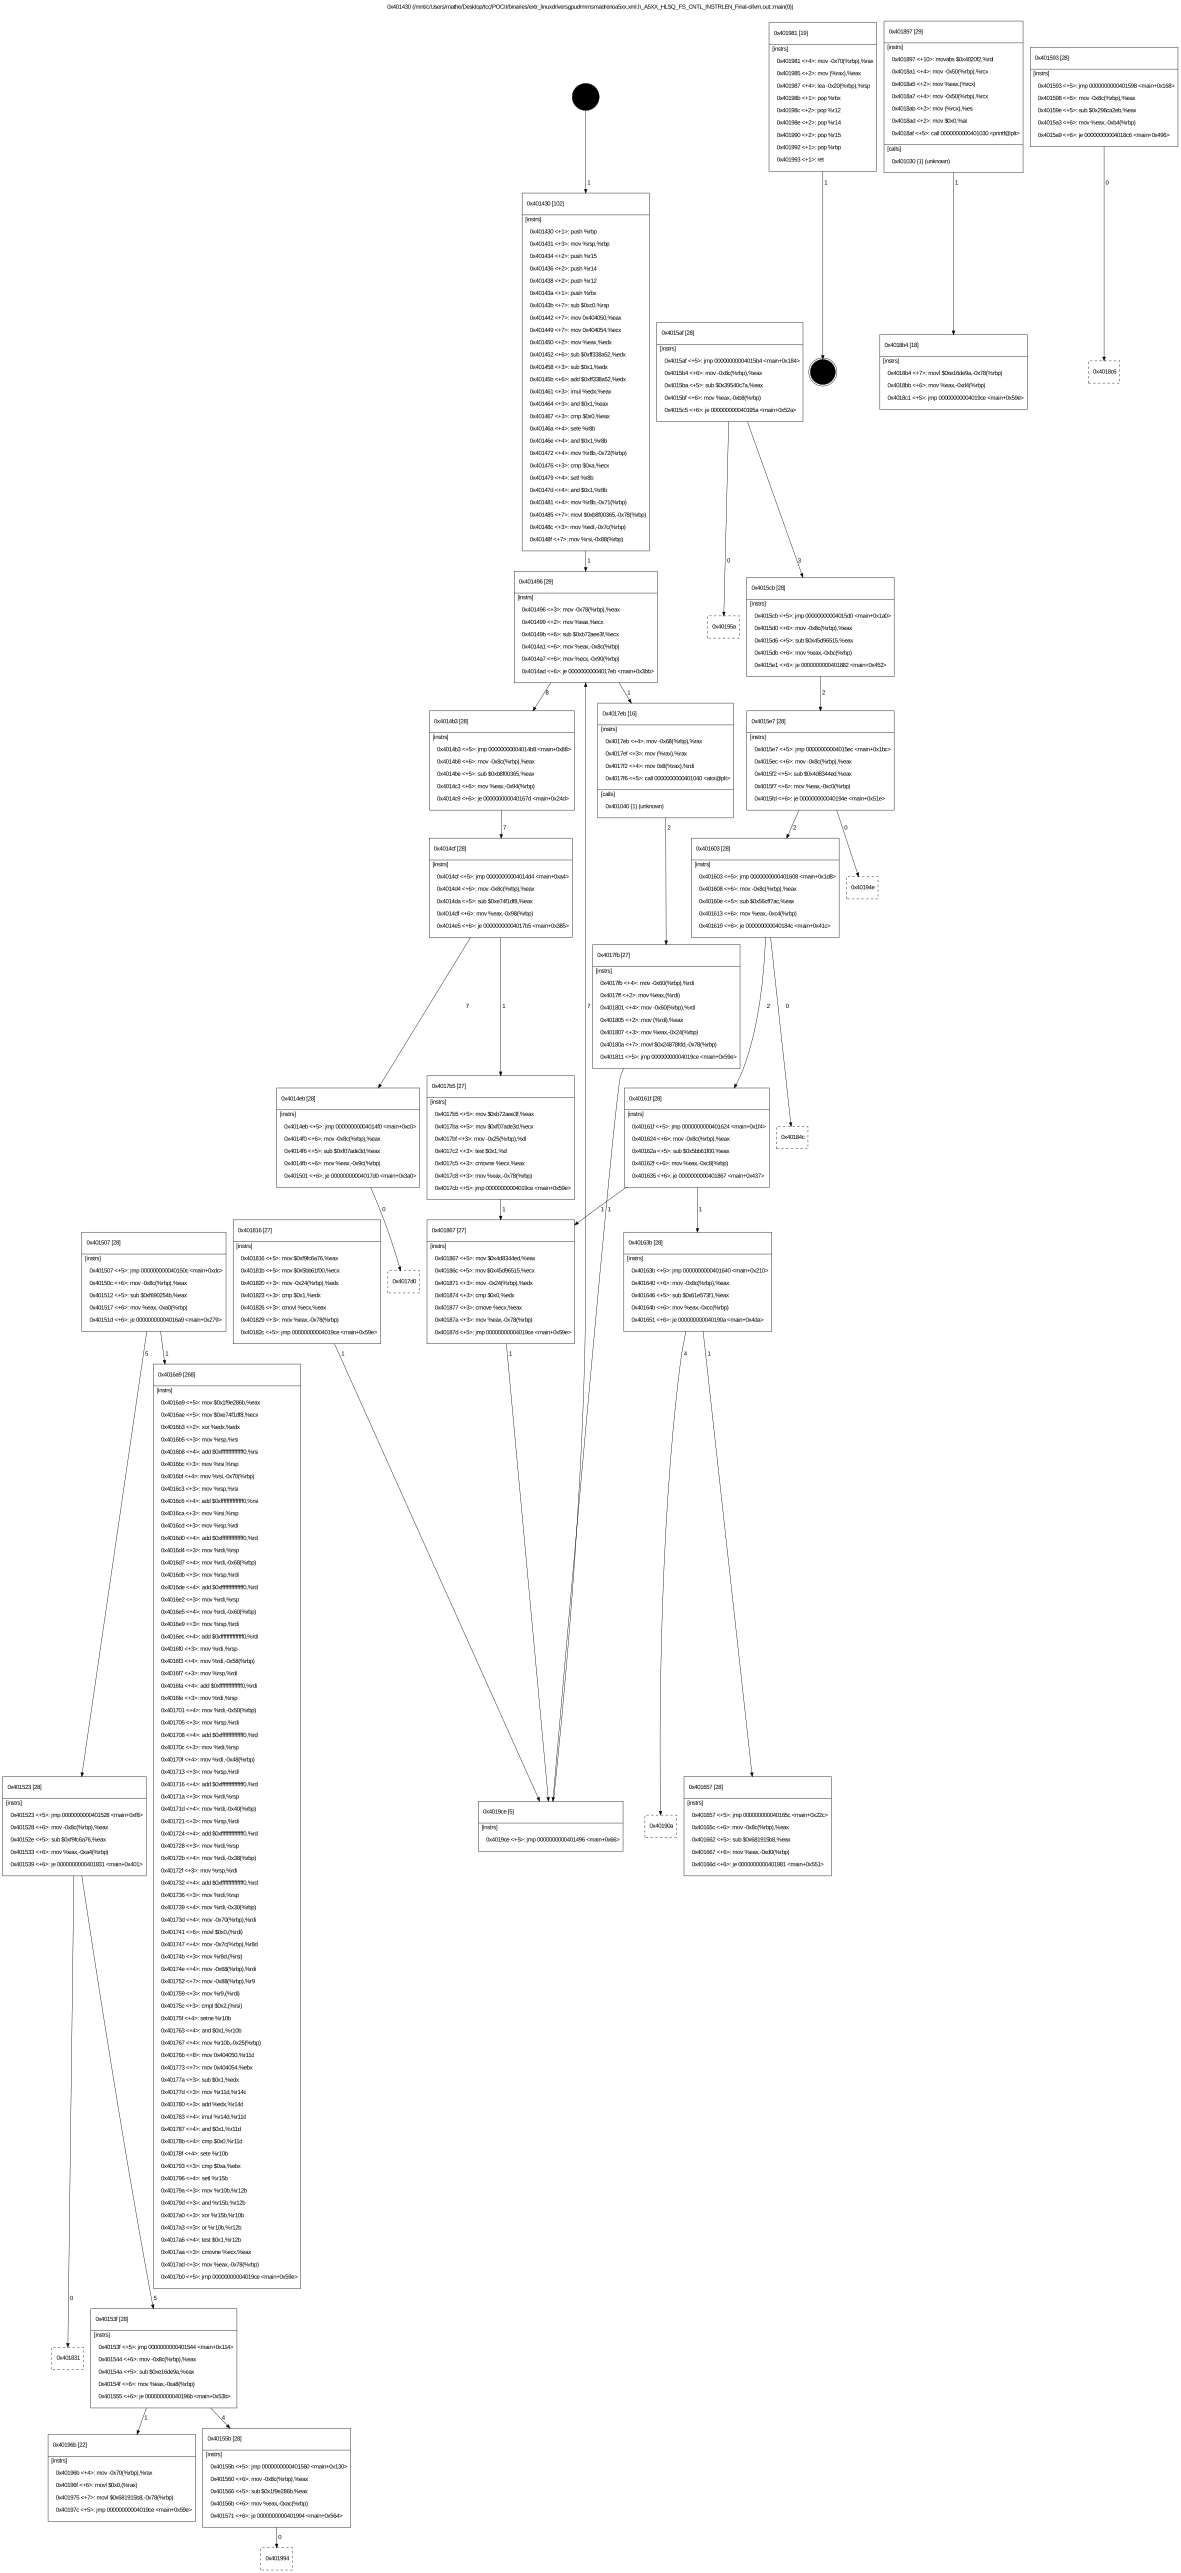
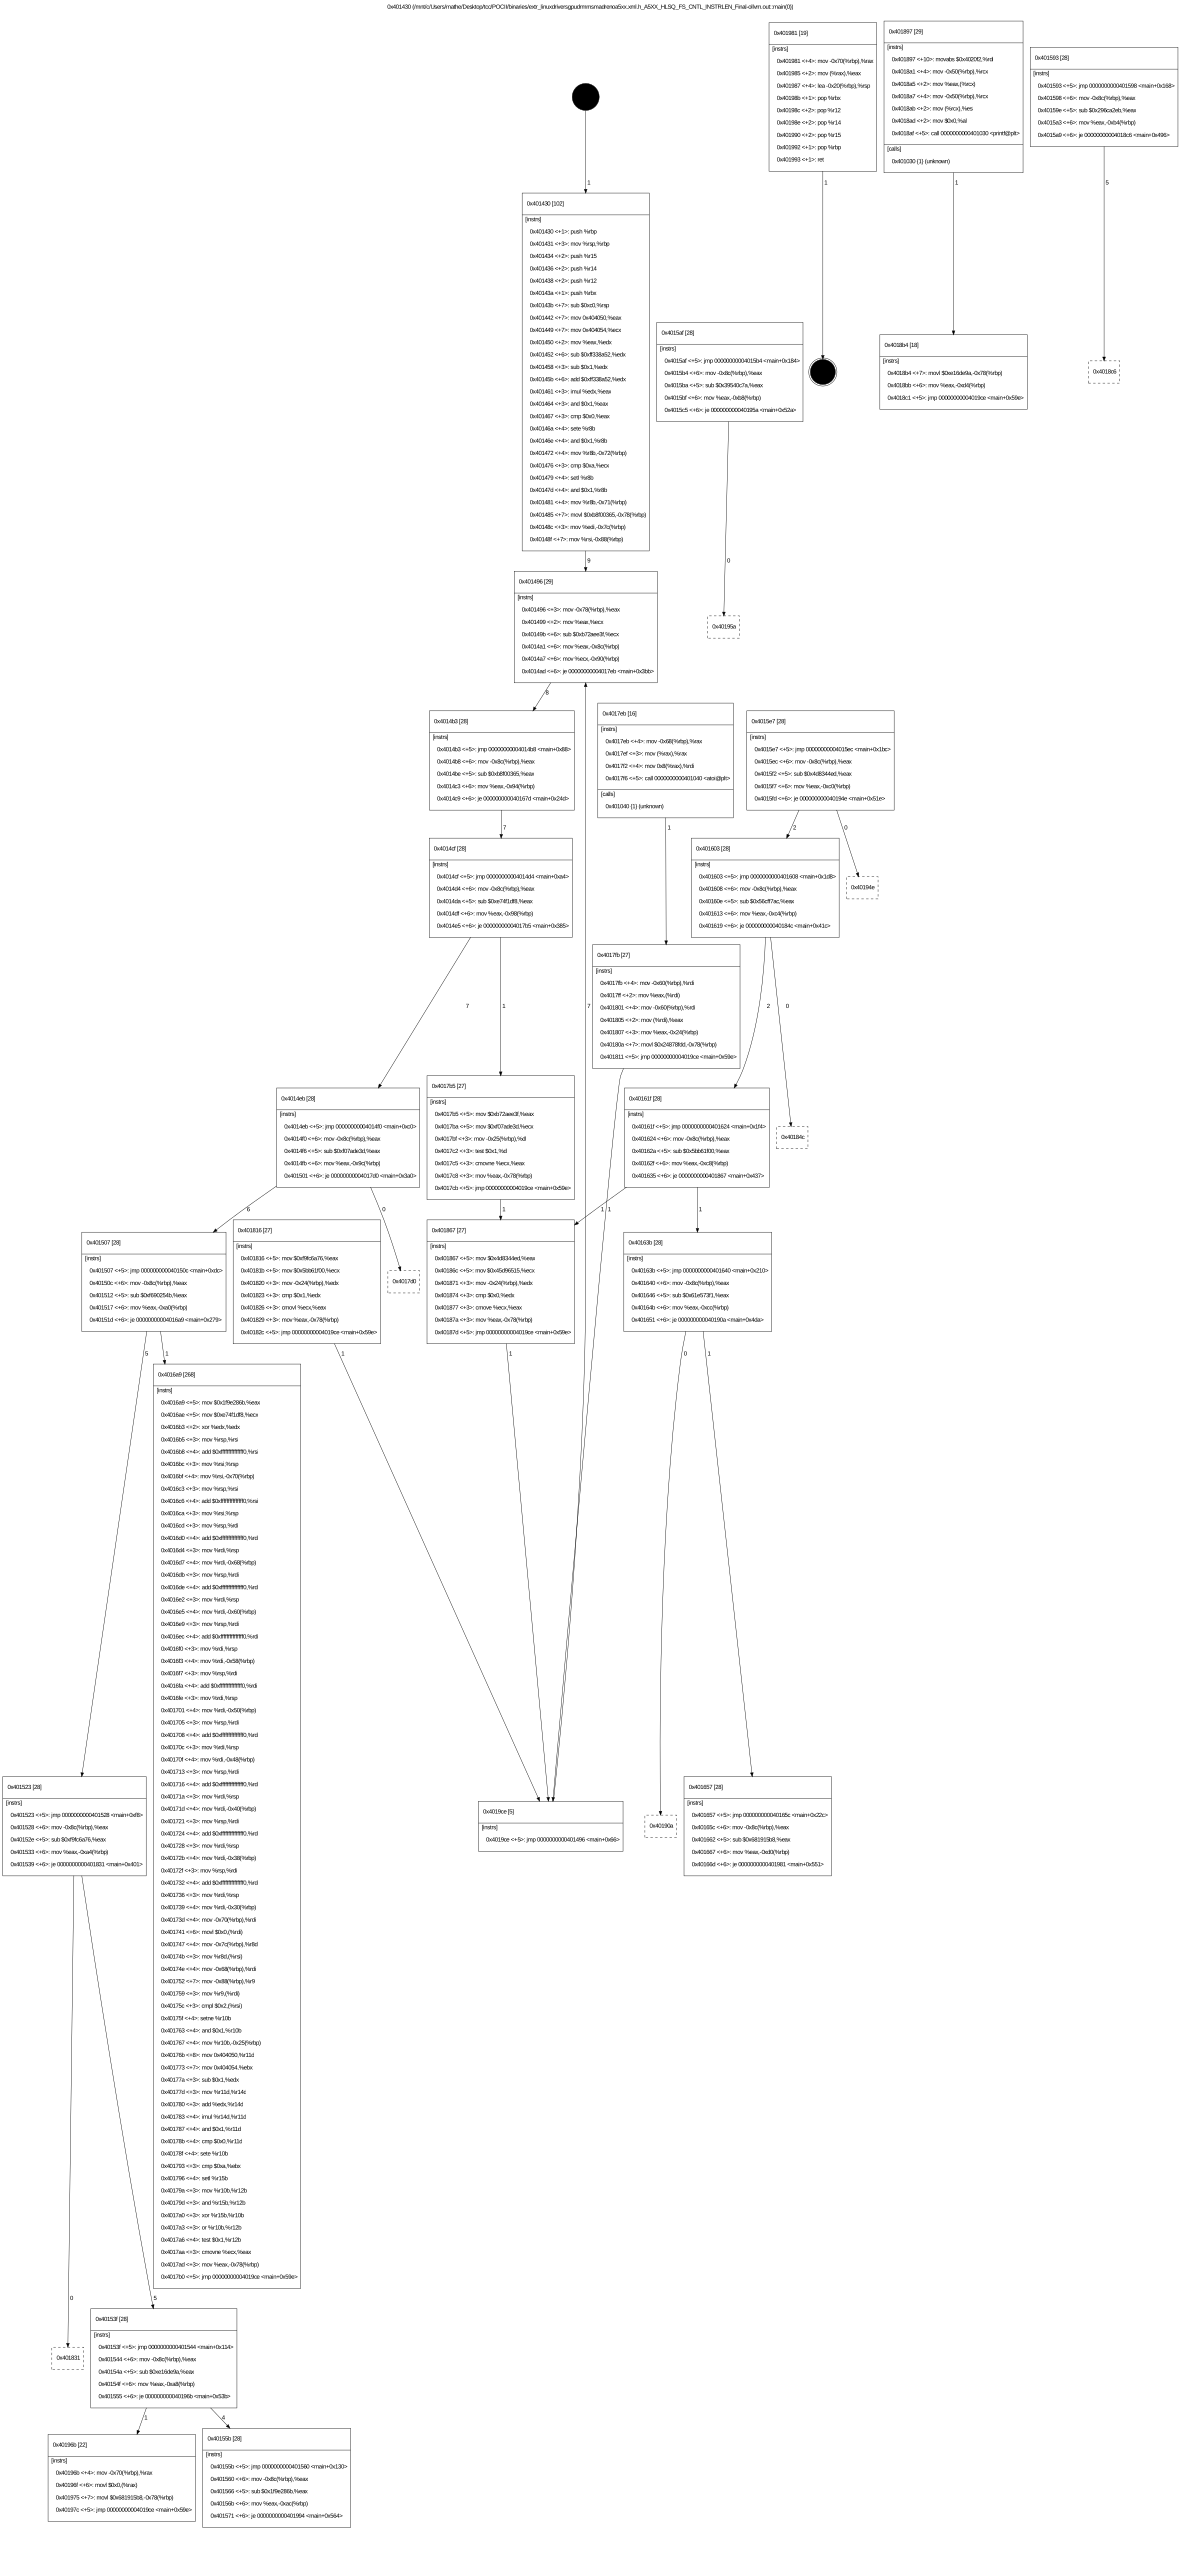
edge "0x401593 [28]" -> "0x4018c6": label " 0" -> " 5"
edge "0x401430 [102]" -> "0x401496 [29]": label " 1" -> " 9"
node "0x4015cb [28]": removed
edge "0x401496 [29]" -> "0x4017eb [16]": removed, label "1"
edge "0x4017eb [16]" -> "0x4017fb [27]": label " 2" -> " 1"
edge "0x4014eb [28]" -> "0x401507 [28]": added, label "6"
edge "0x40163b [28]" -> "0x40190a": label " 4" -> " 0"
node "0x401994": removed
